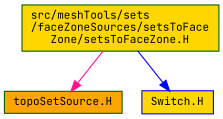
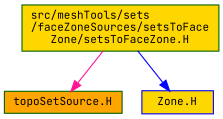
node "Switch.H": label "Switch.H" -> "Zone.H"
